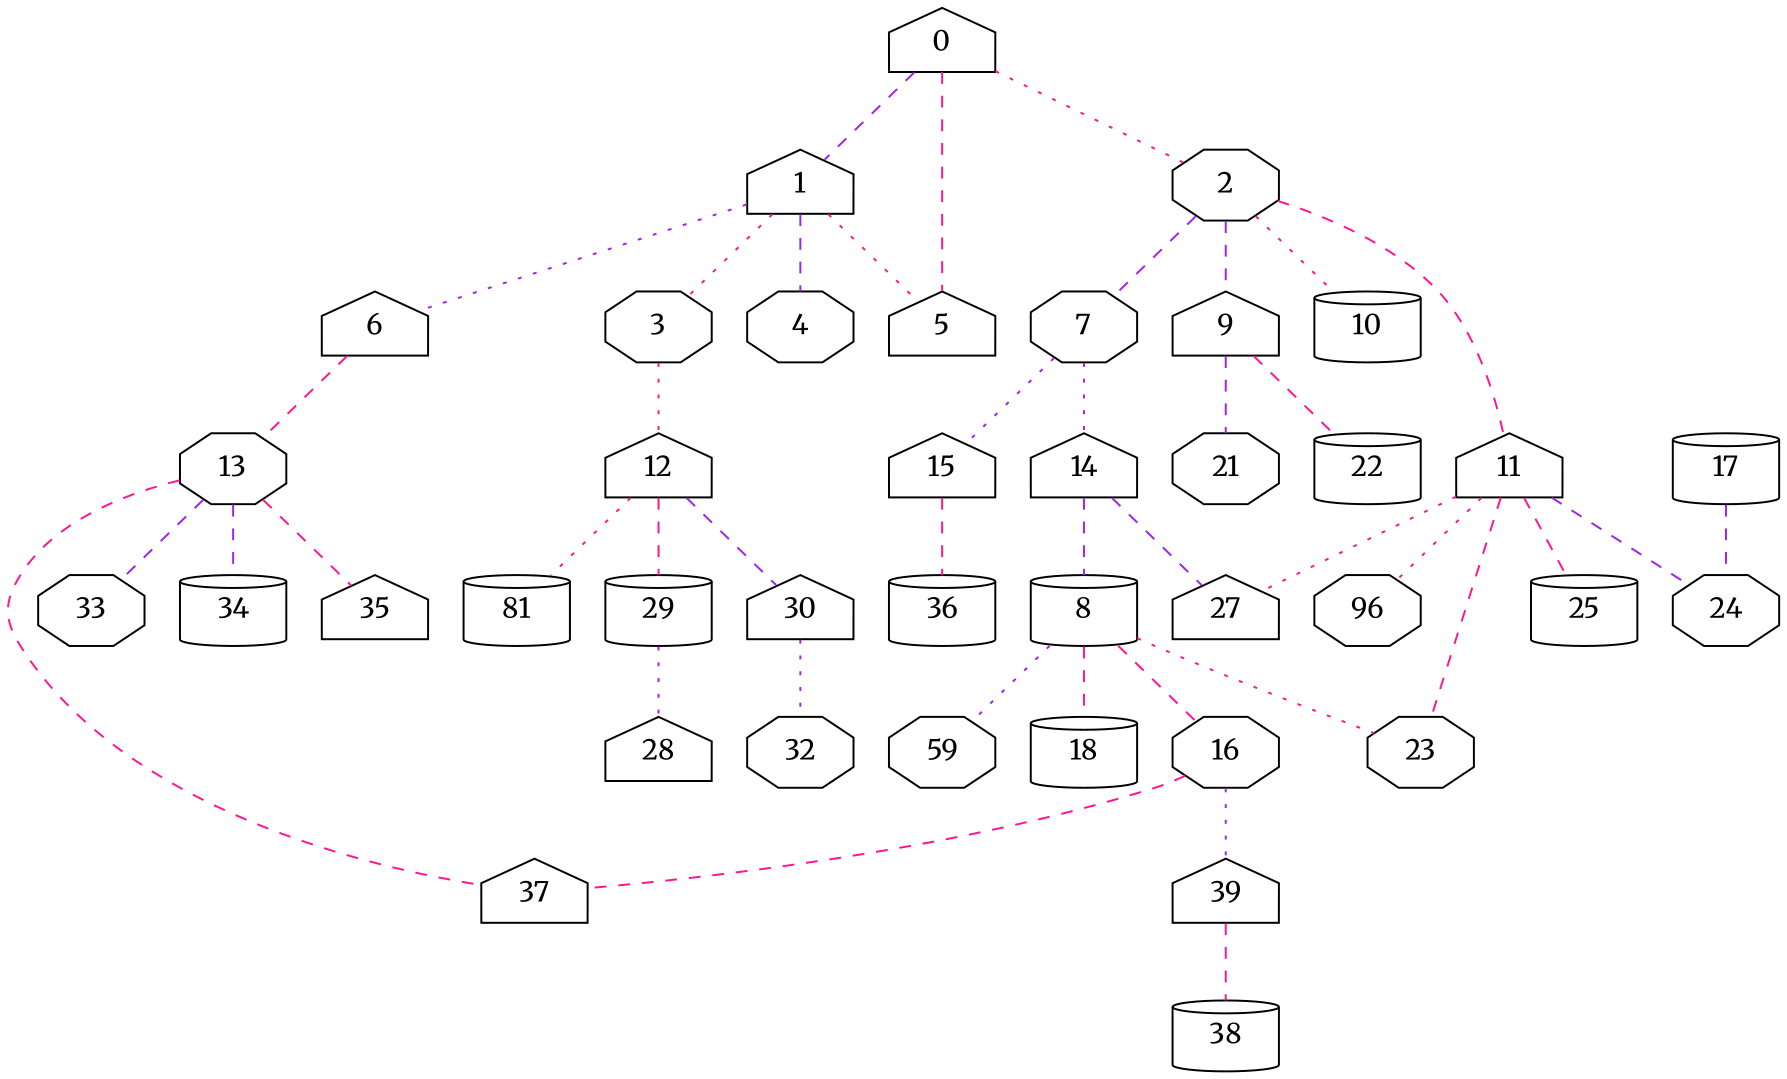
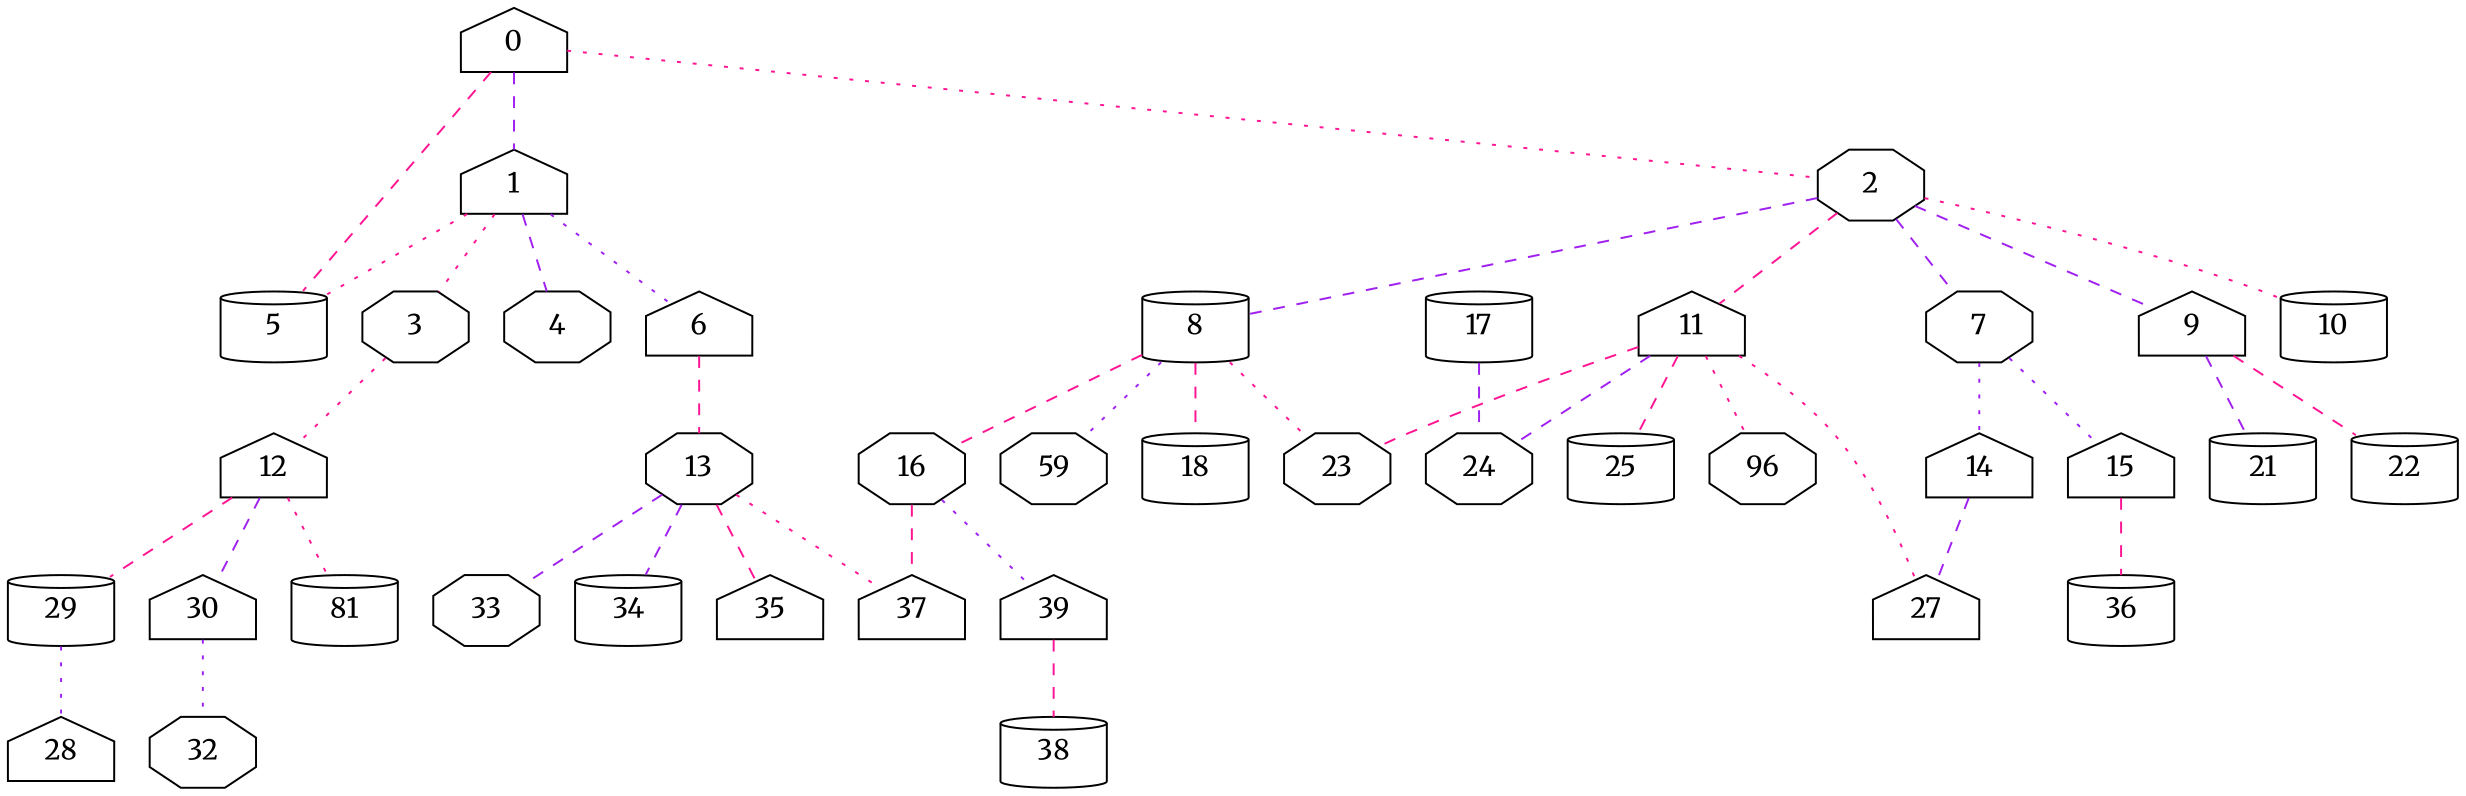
node "5": shape house -> cylinder
node "21": shape octagon -> cylinder
edge "14" -- "8": now "2" -- "8"
edge "13" -- "37": style dashed -> dotted
